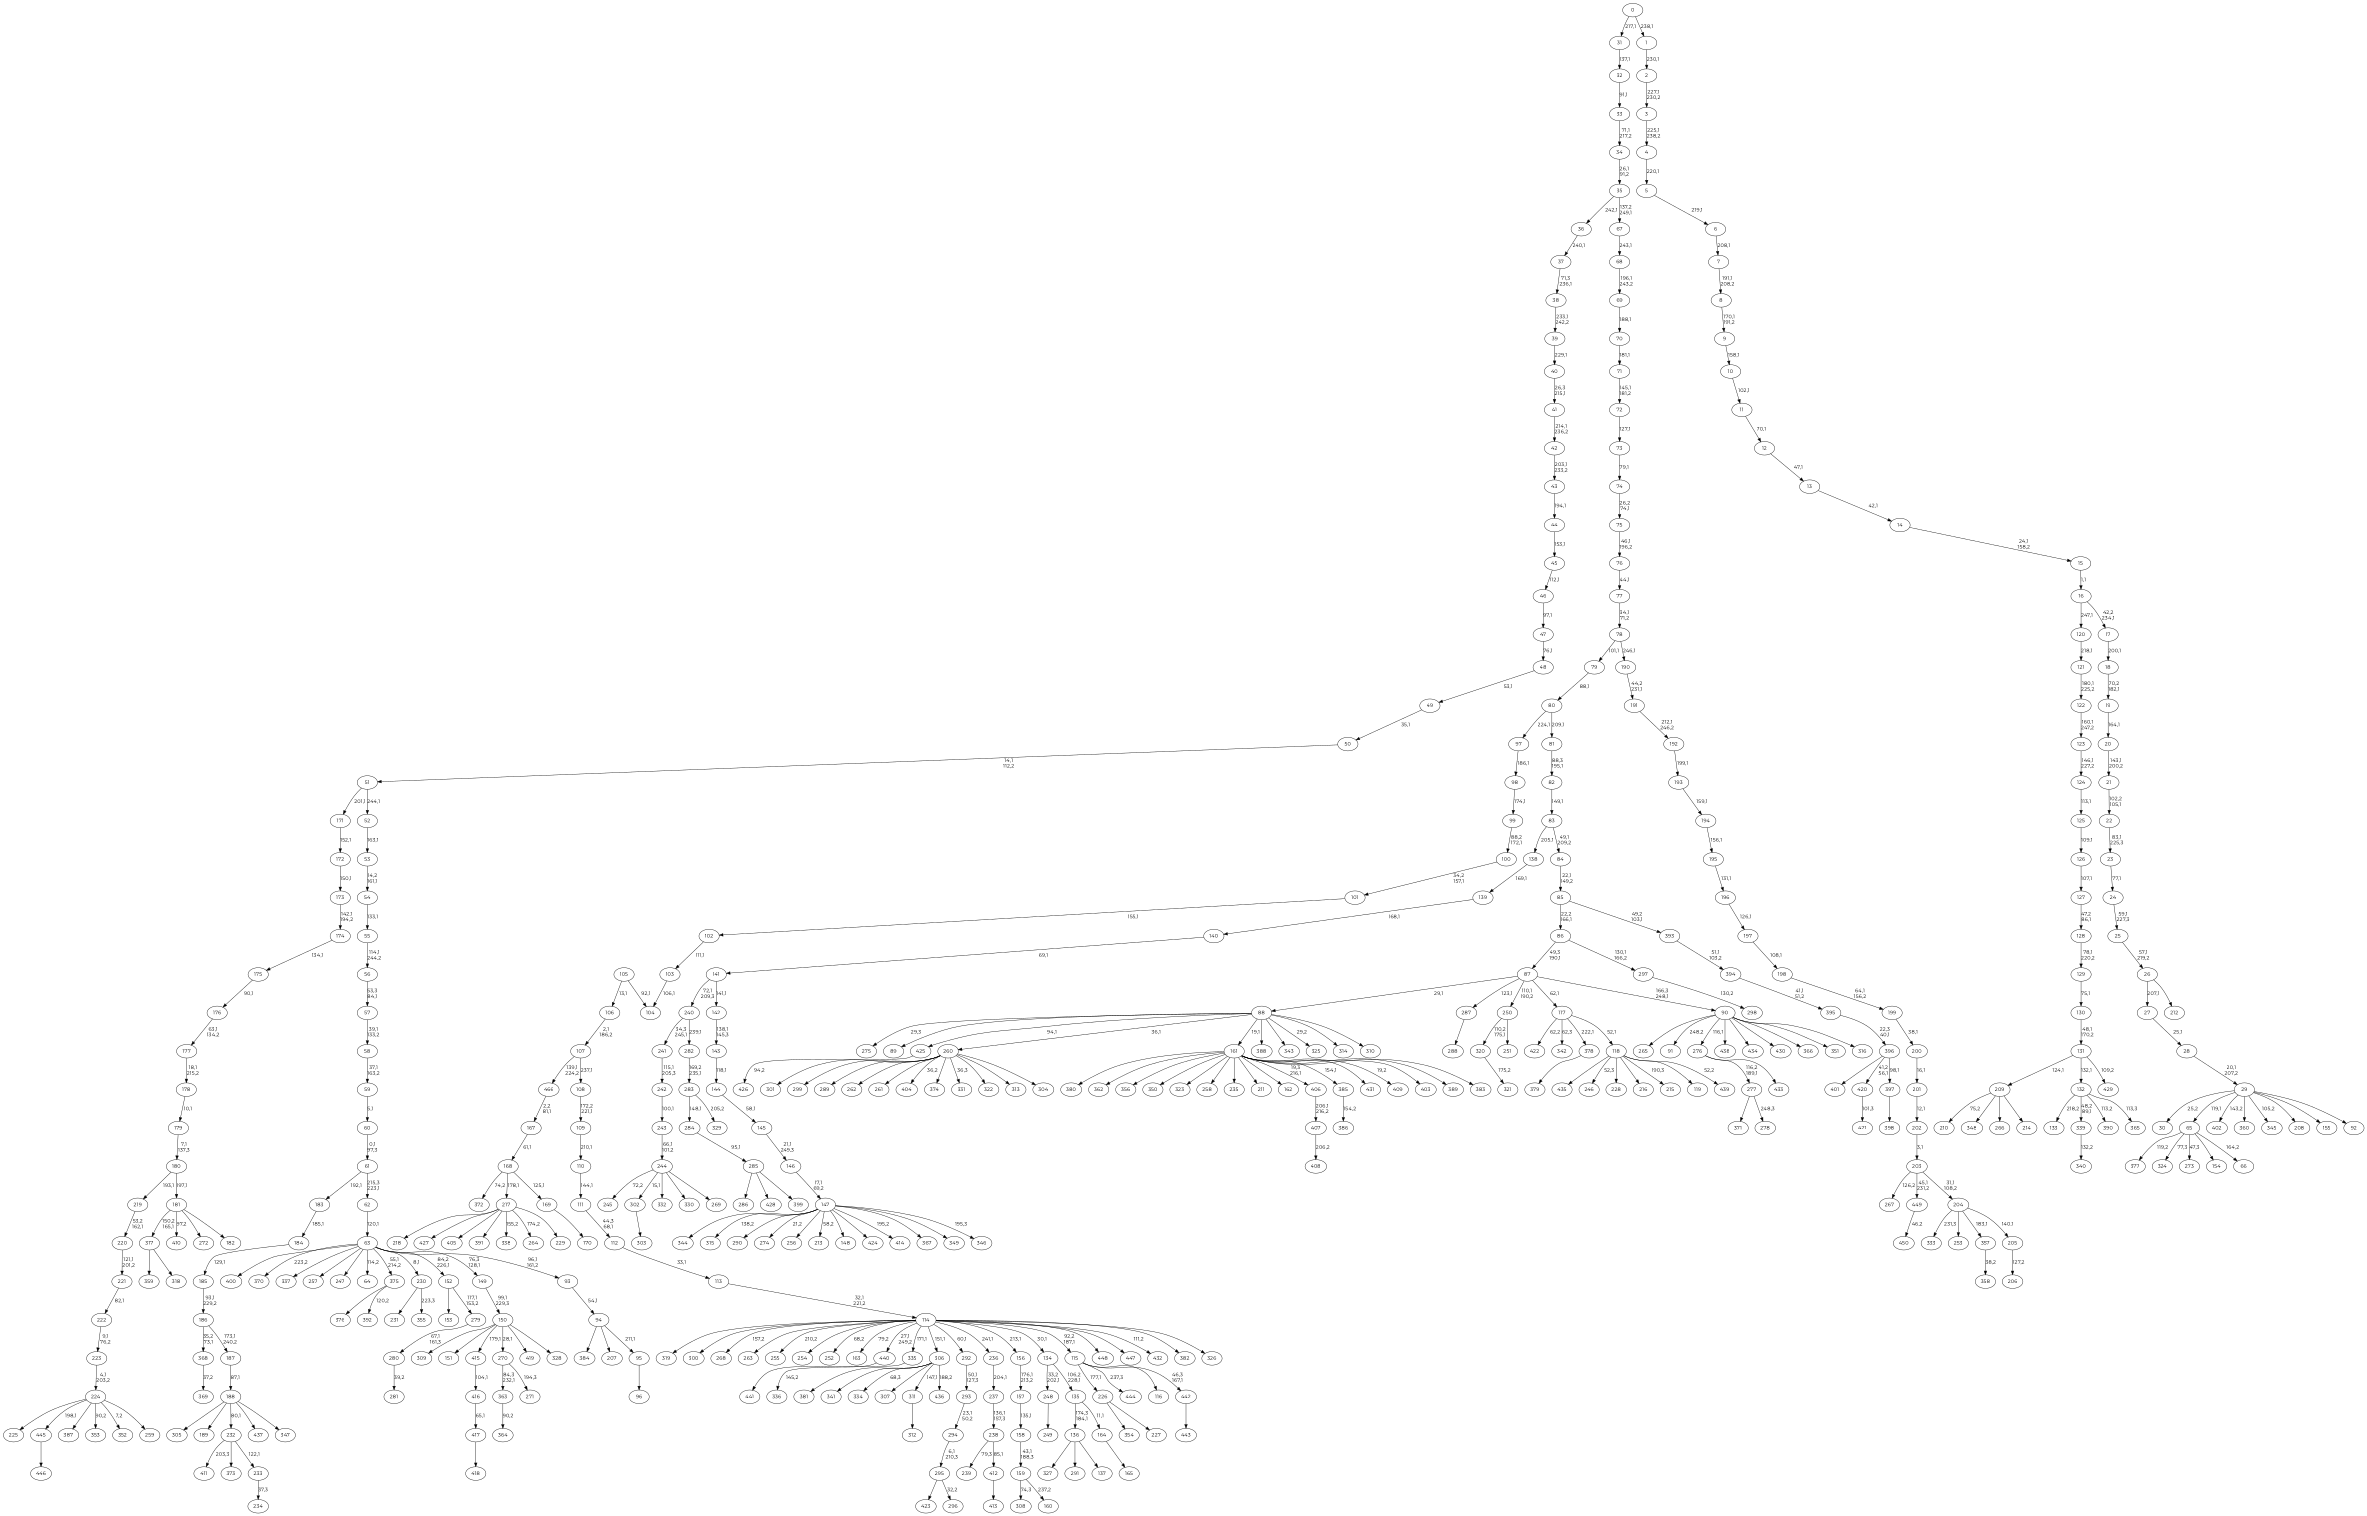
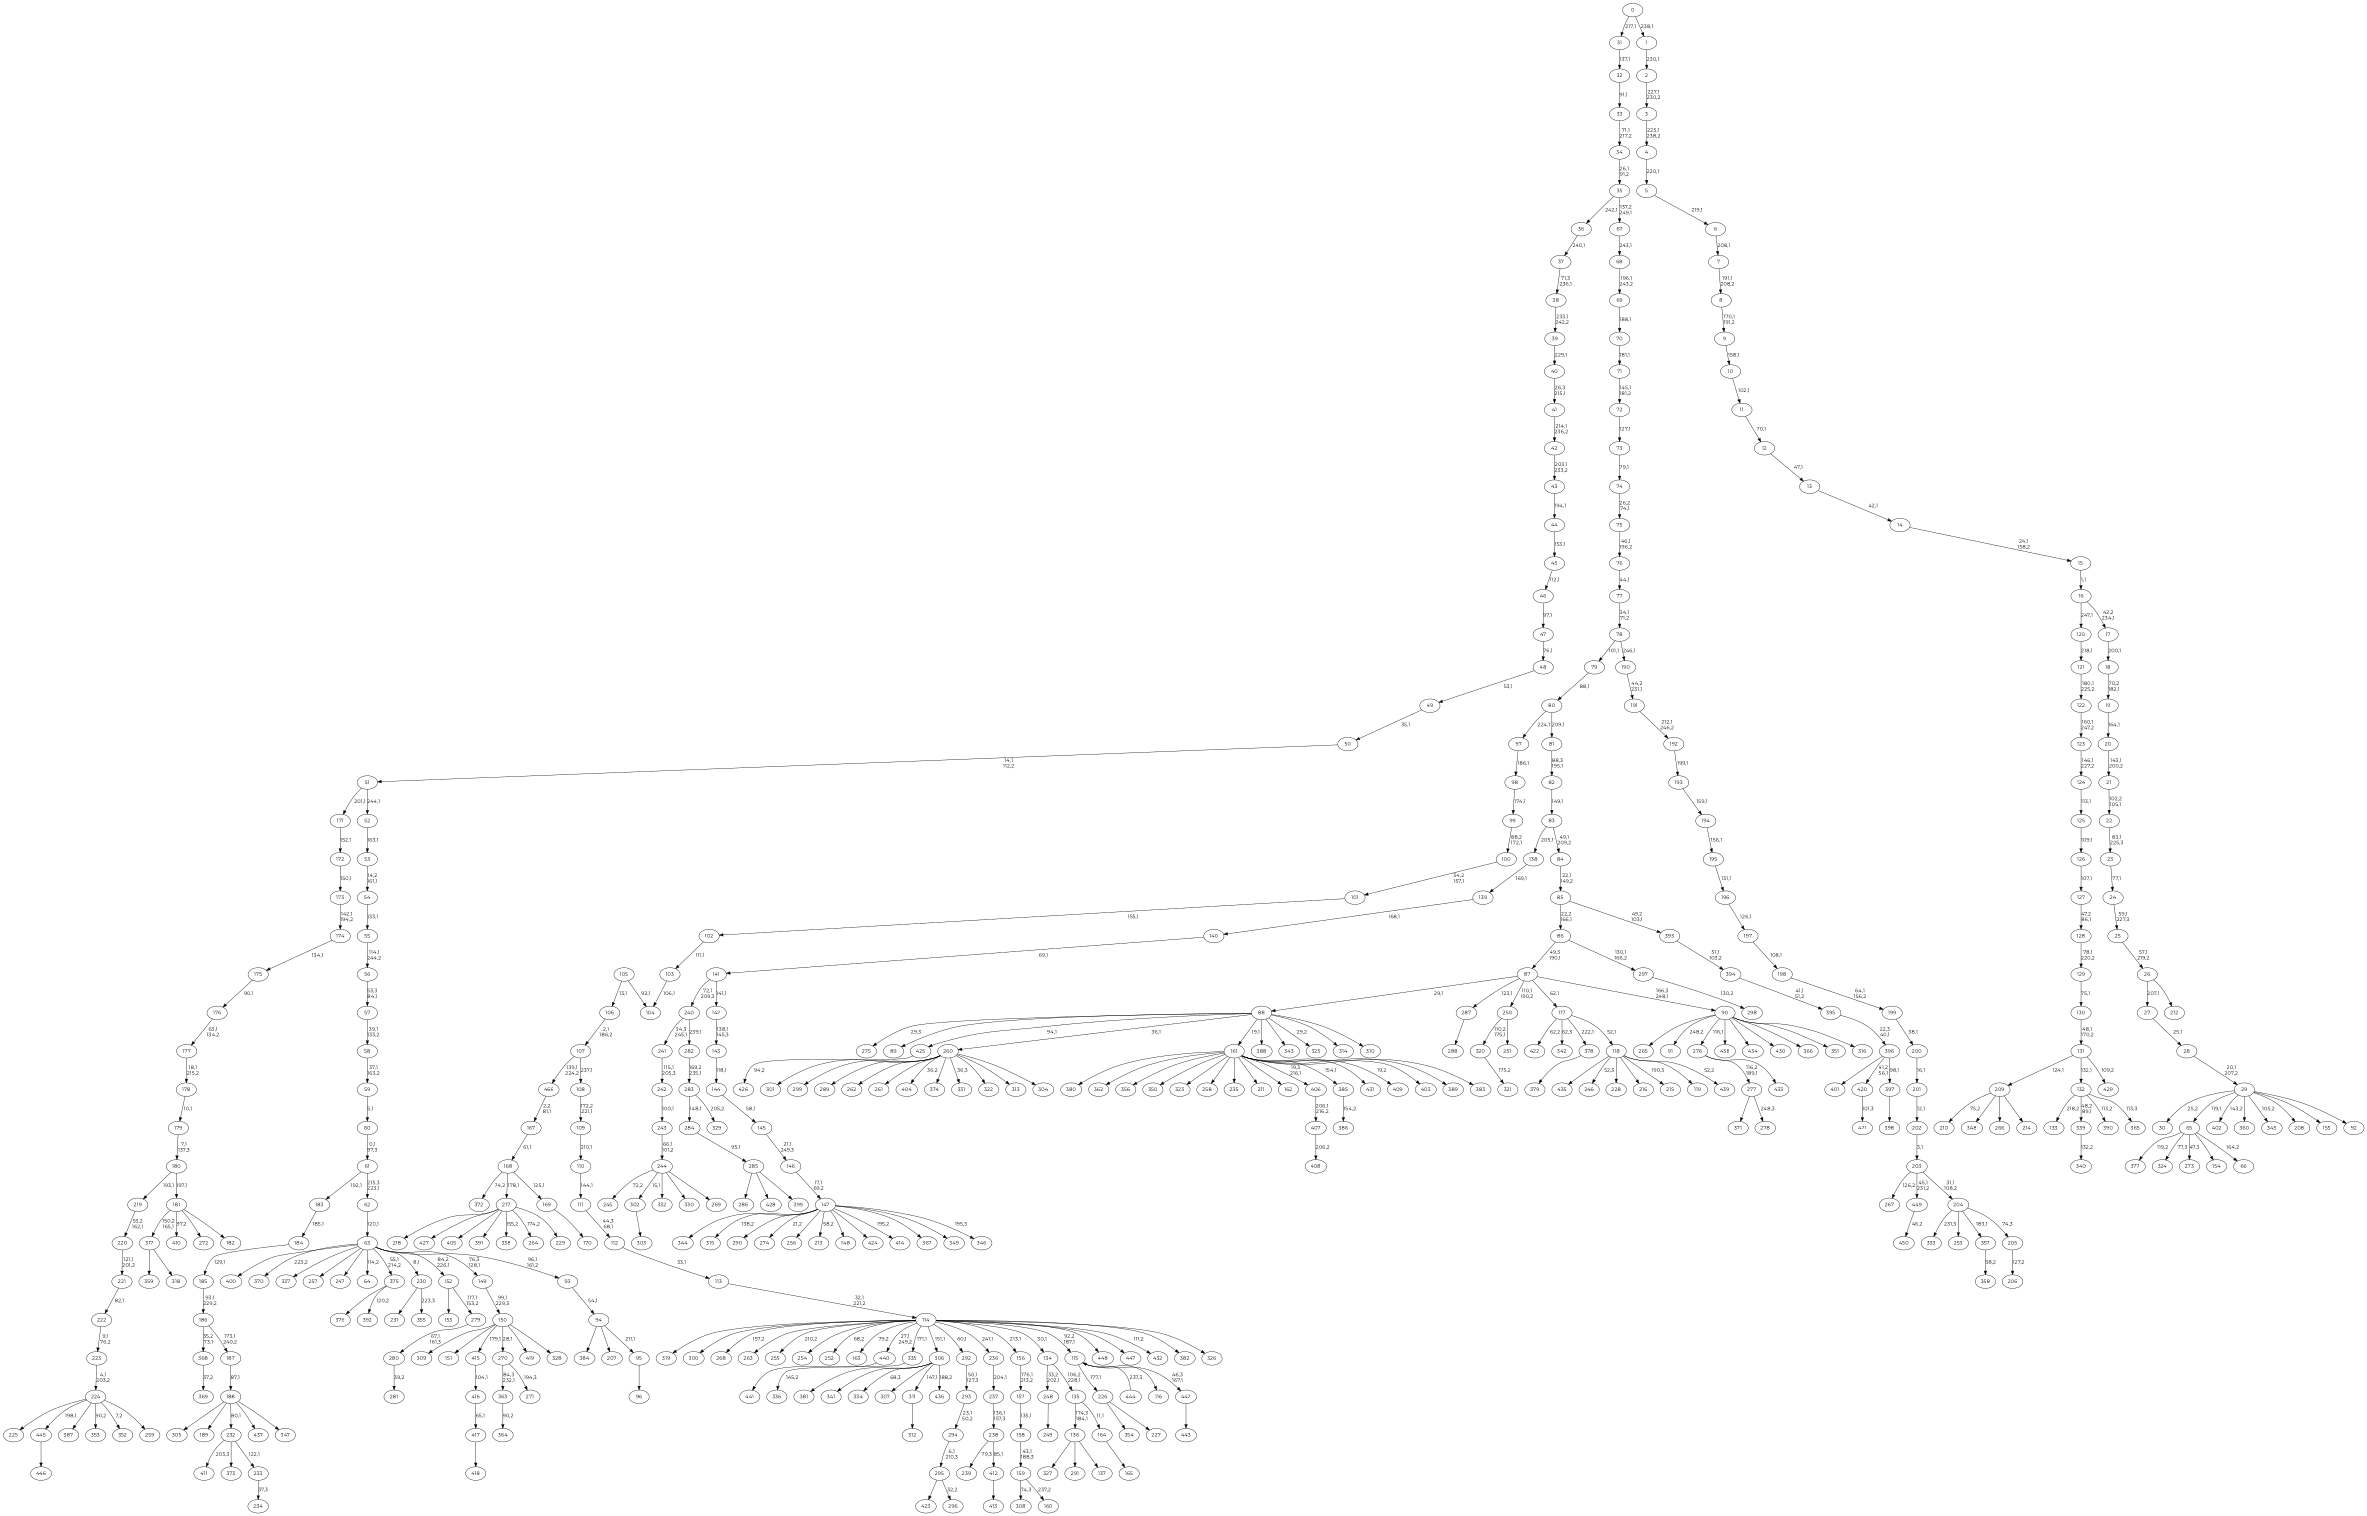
edge "204" -> "205": label "140,1" -> "74,3"
edge "115" -> "444": reversed
